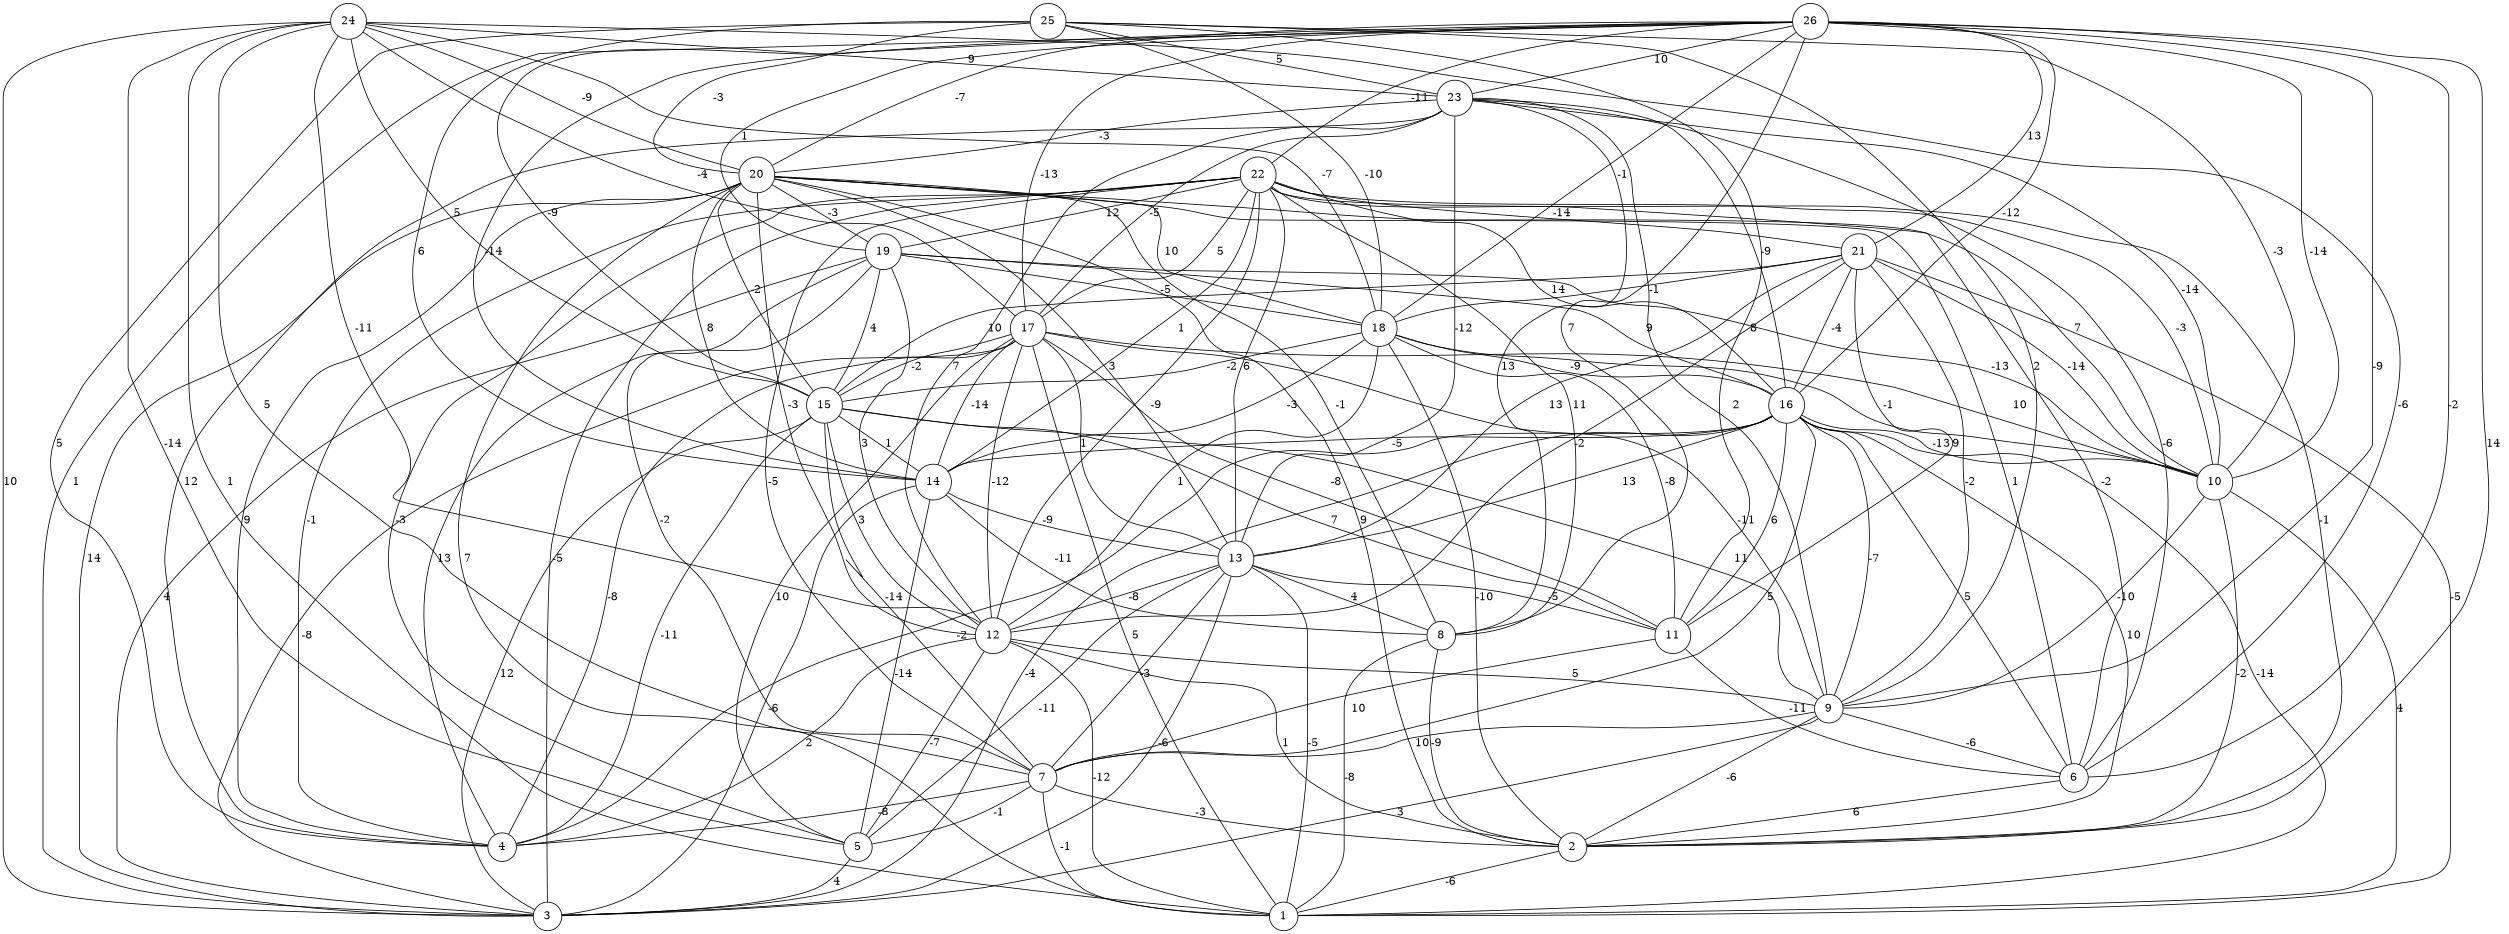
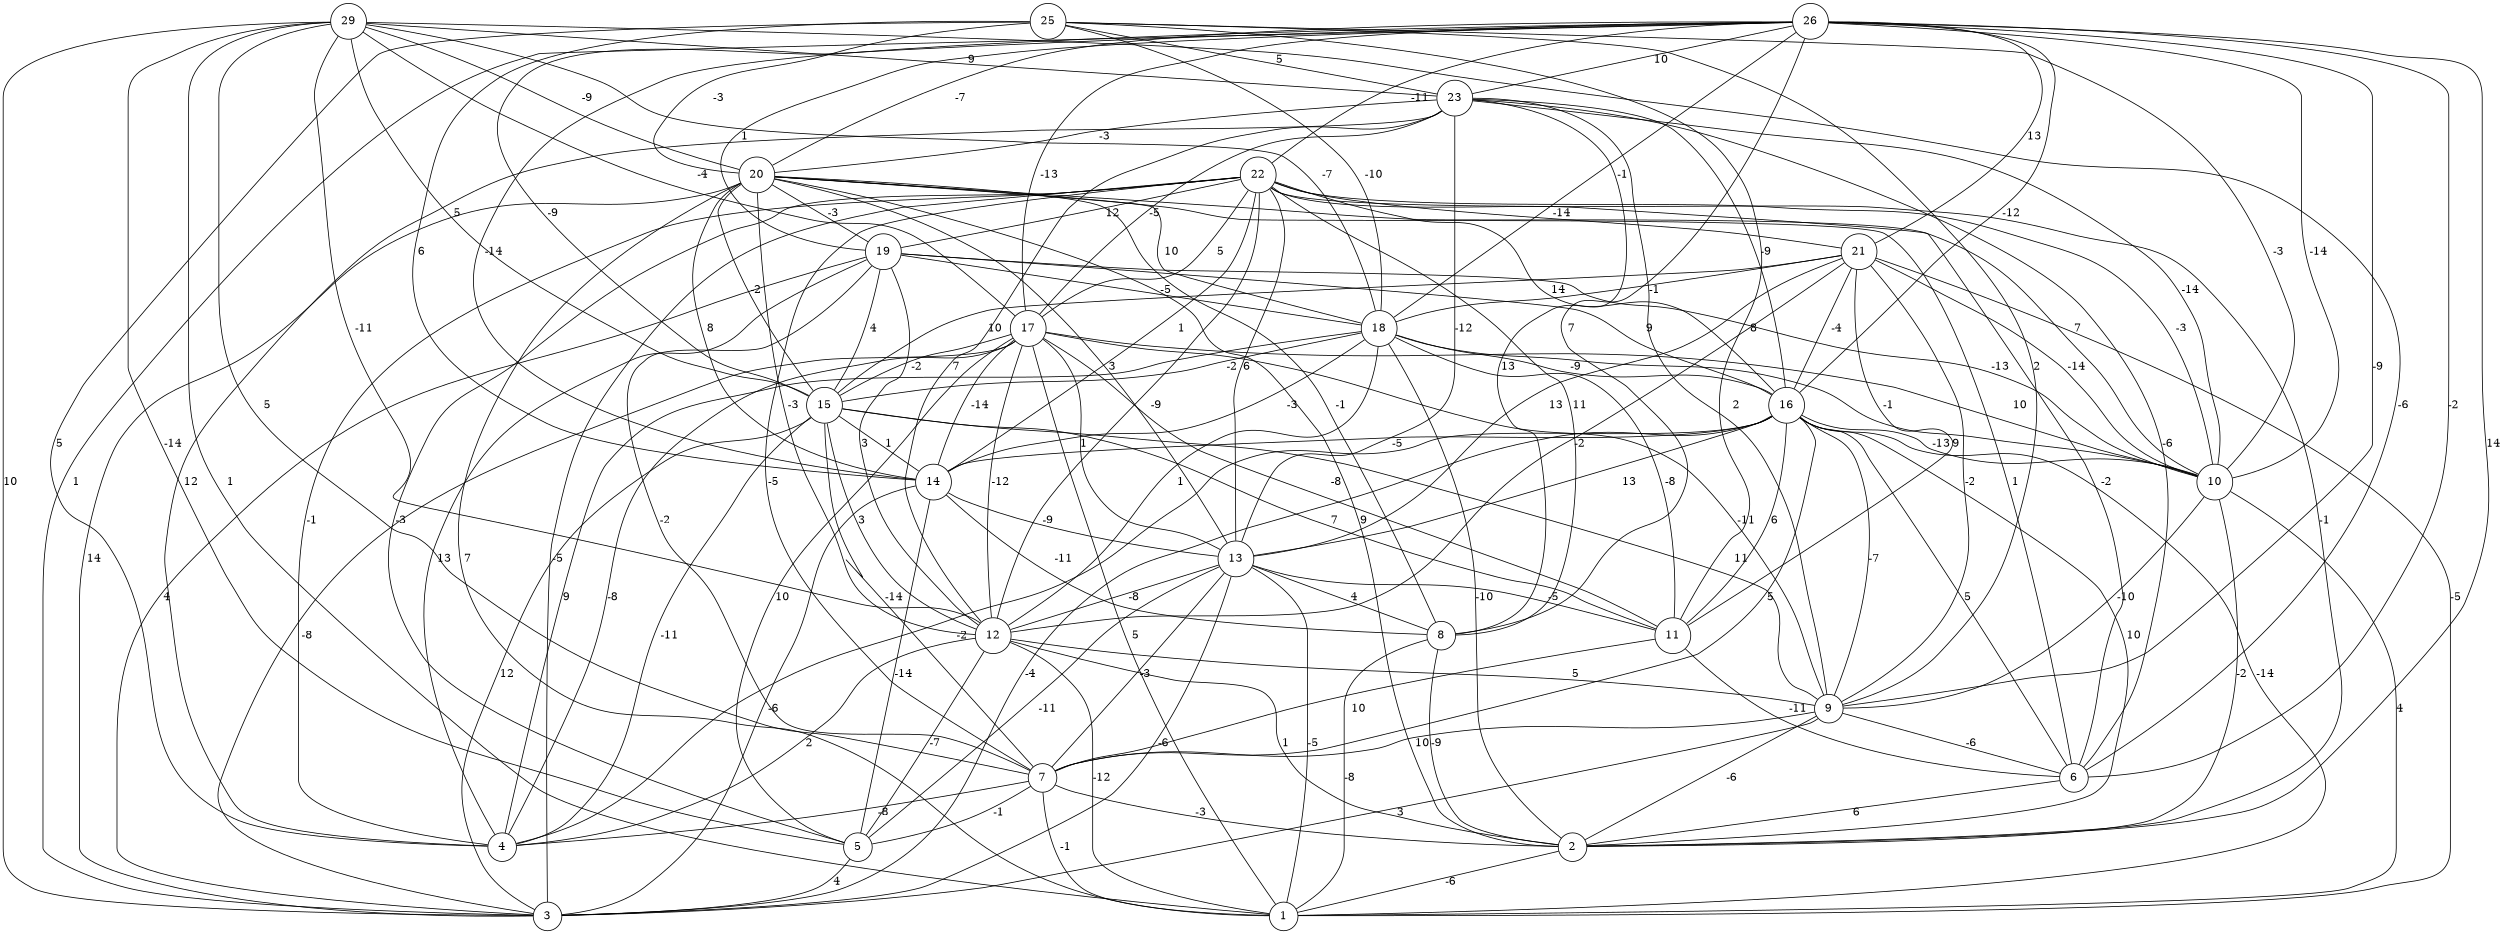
node "24": label "24" -> "29"
edge "20" -- "4": now "18" -- "4"
